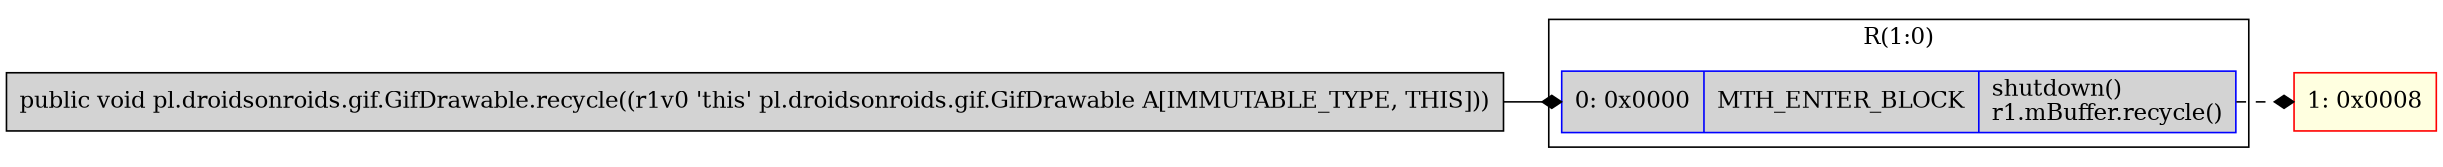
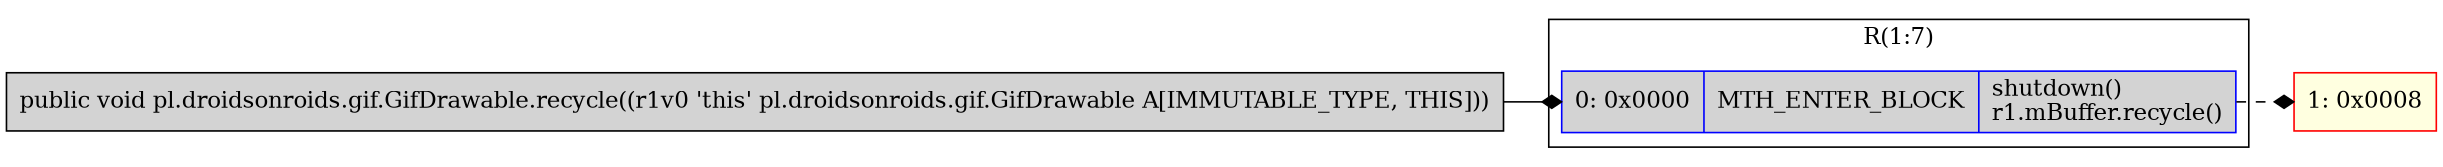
cluster "R(1:0)": label "R(1:0)" -> "R(1:7)"
